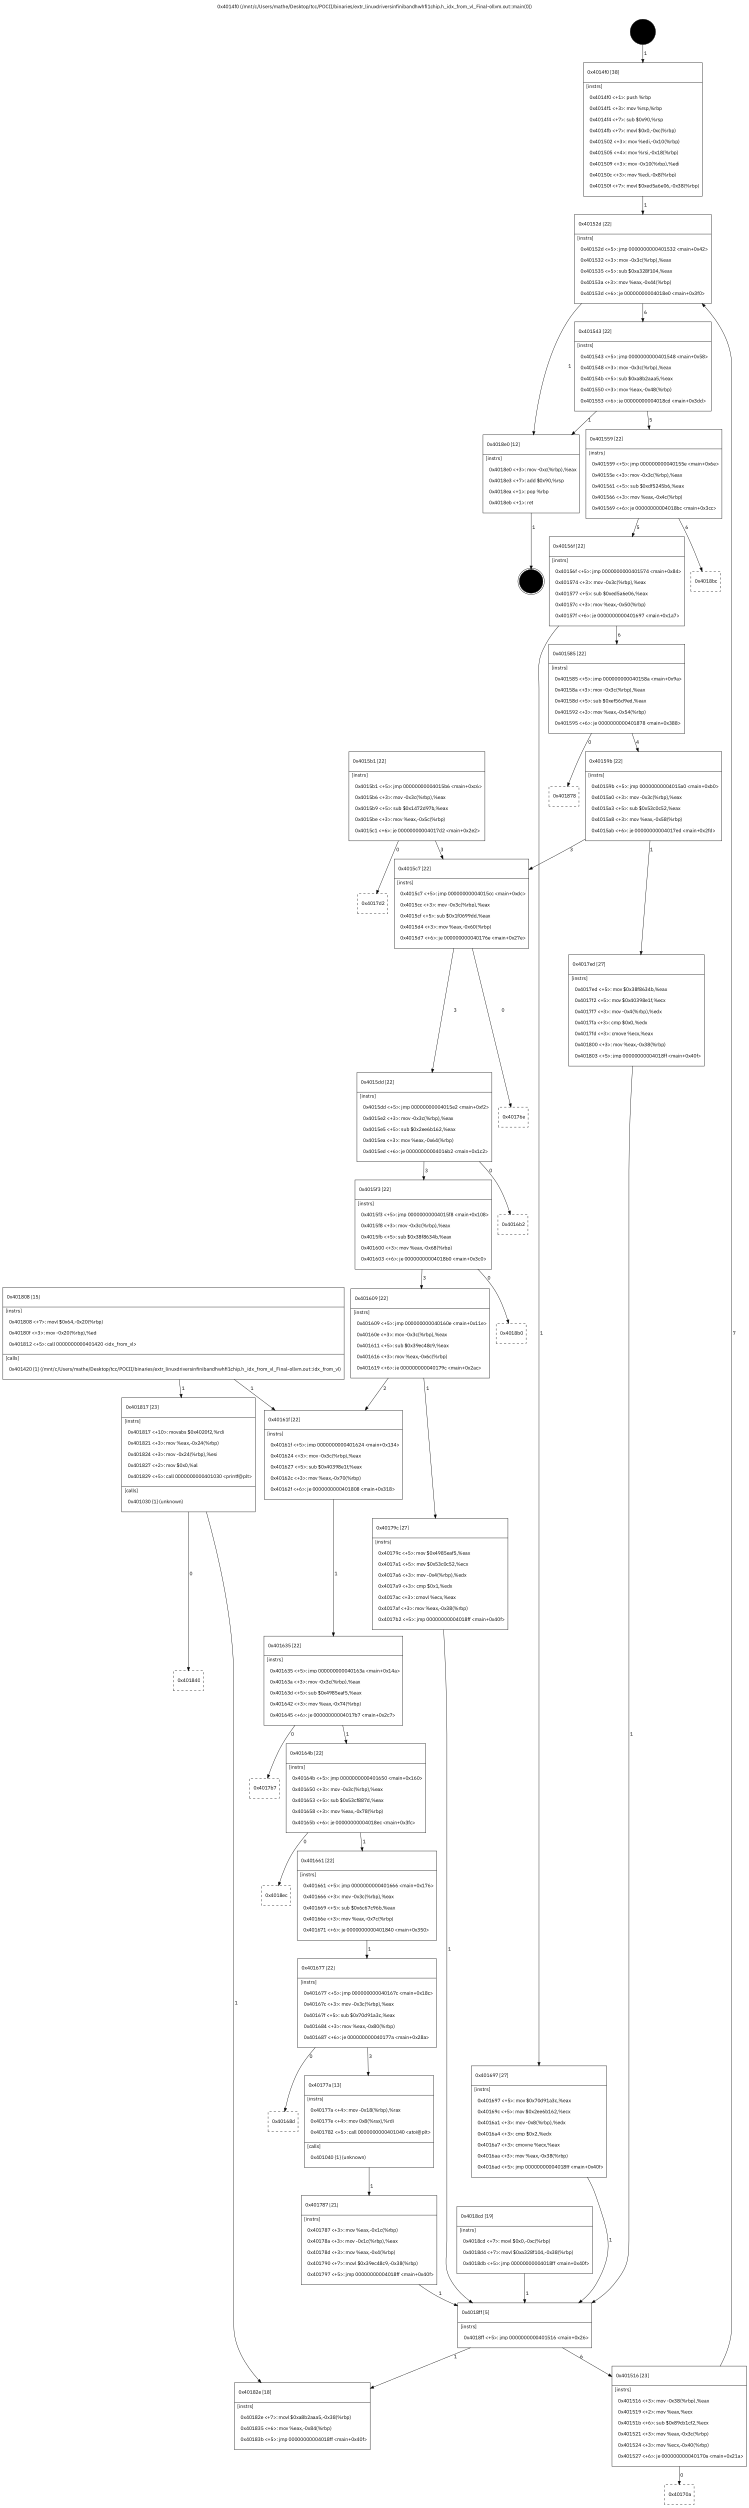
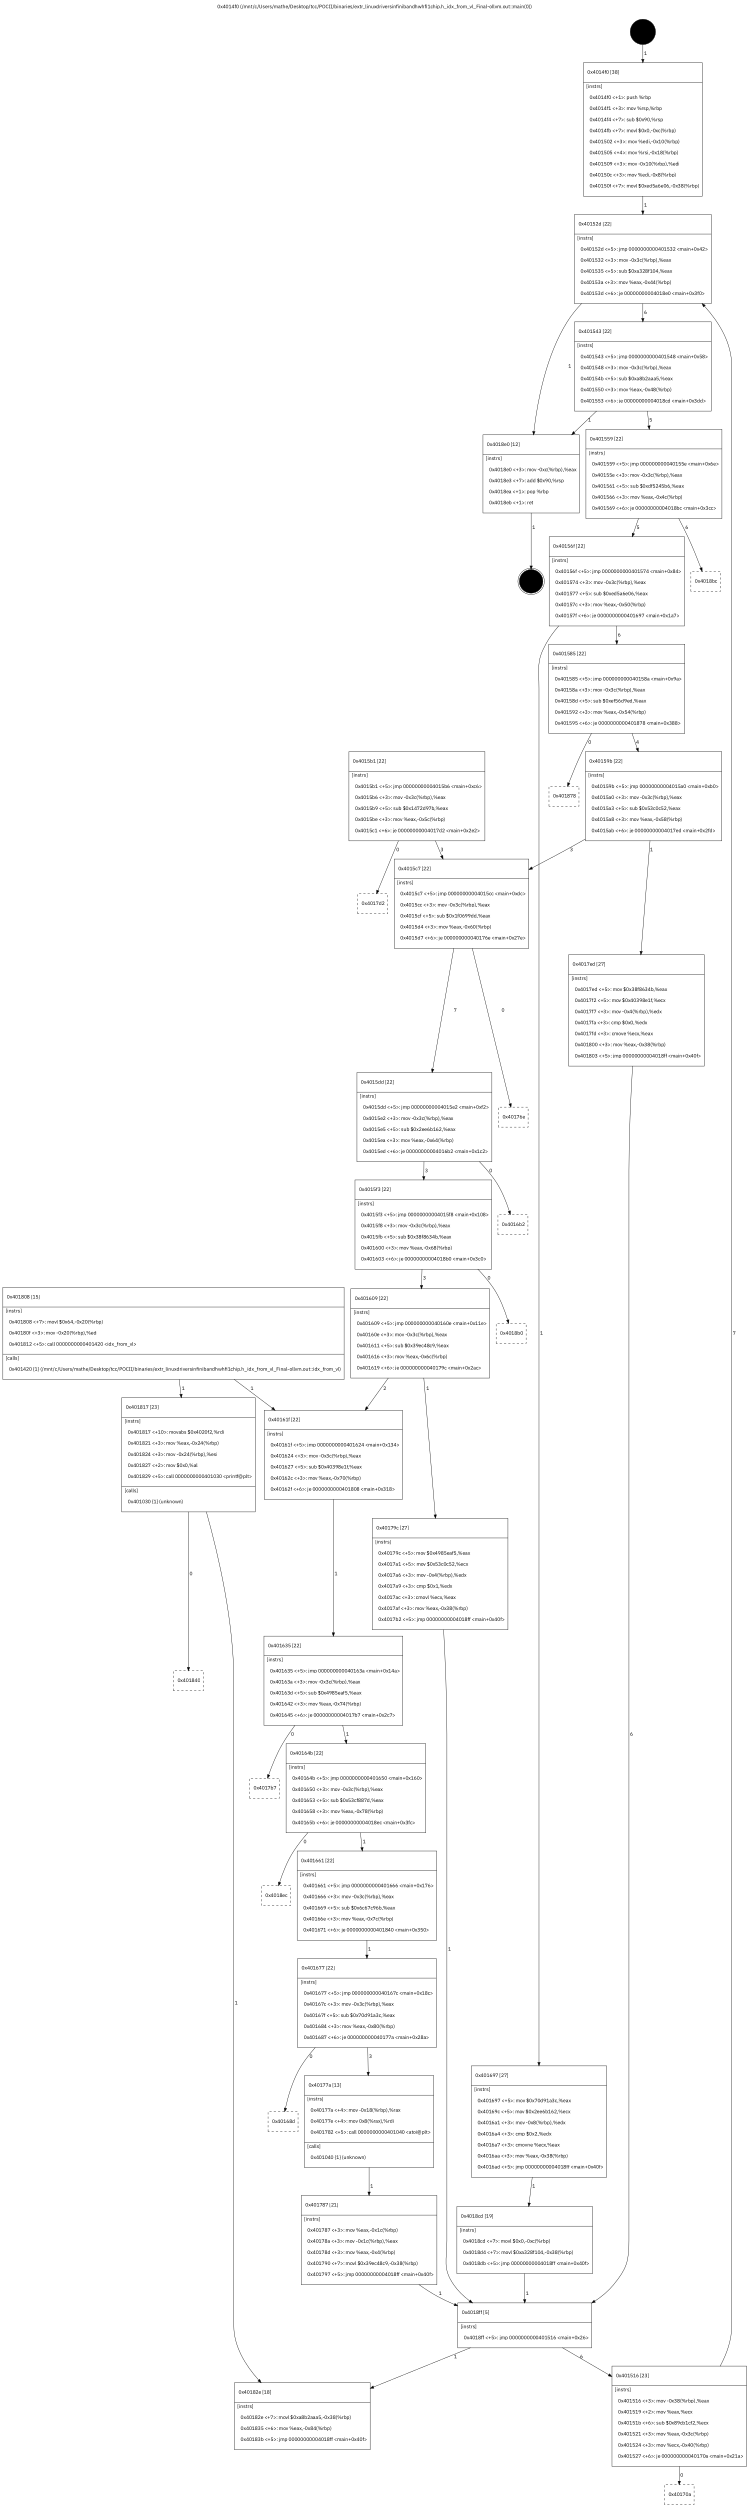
edge "0x4015c7 [22]" -> "0x4015dd [22]": label " 3" -> " 7"
edge "0x4017ed [27]" -> "0x4018ff [5]": label " 1" -> " 6"
edge "0x401697 [27]" -> "0x4018ff [5]": now "0x401697 [27]" -> "0x4018cd [19]"
